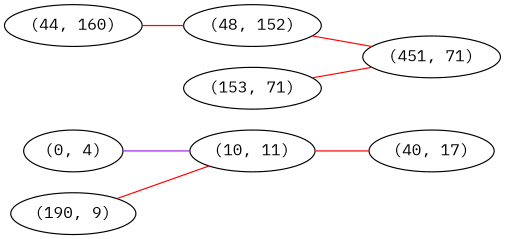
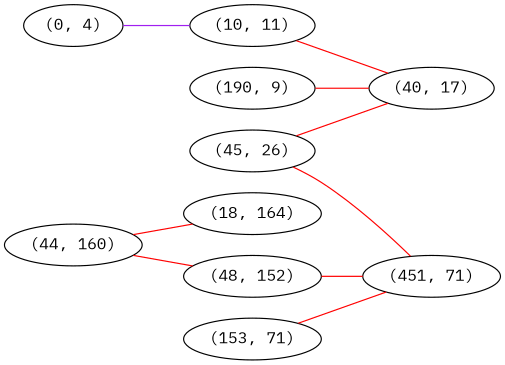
node "(45, 26)": added
edge "(10, 11)" -- "(190, 9)": now "(40, 17)" -- "(190, 9)"
node "(18, 164)": added
